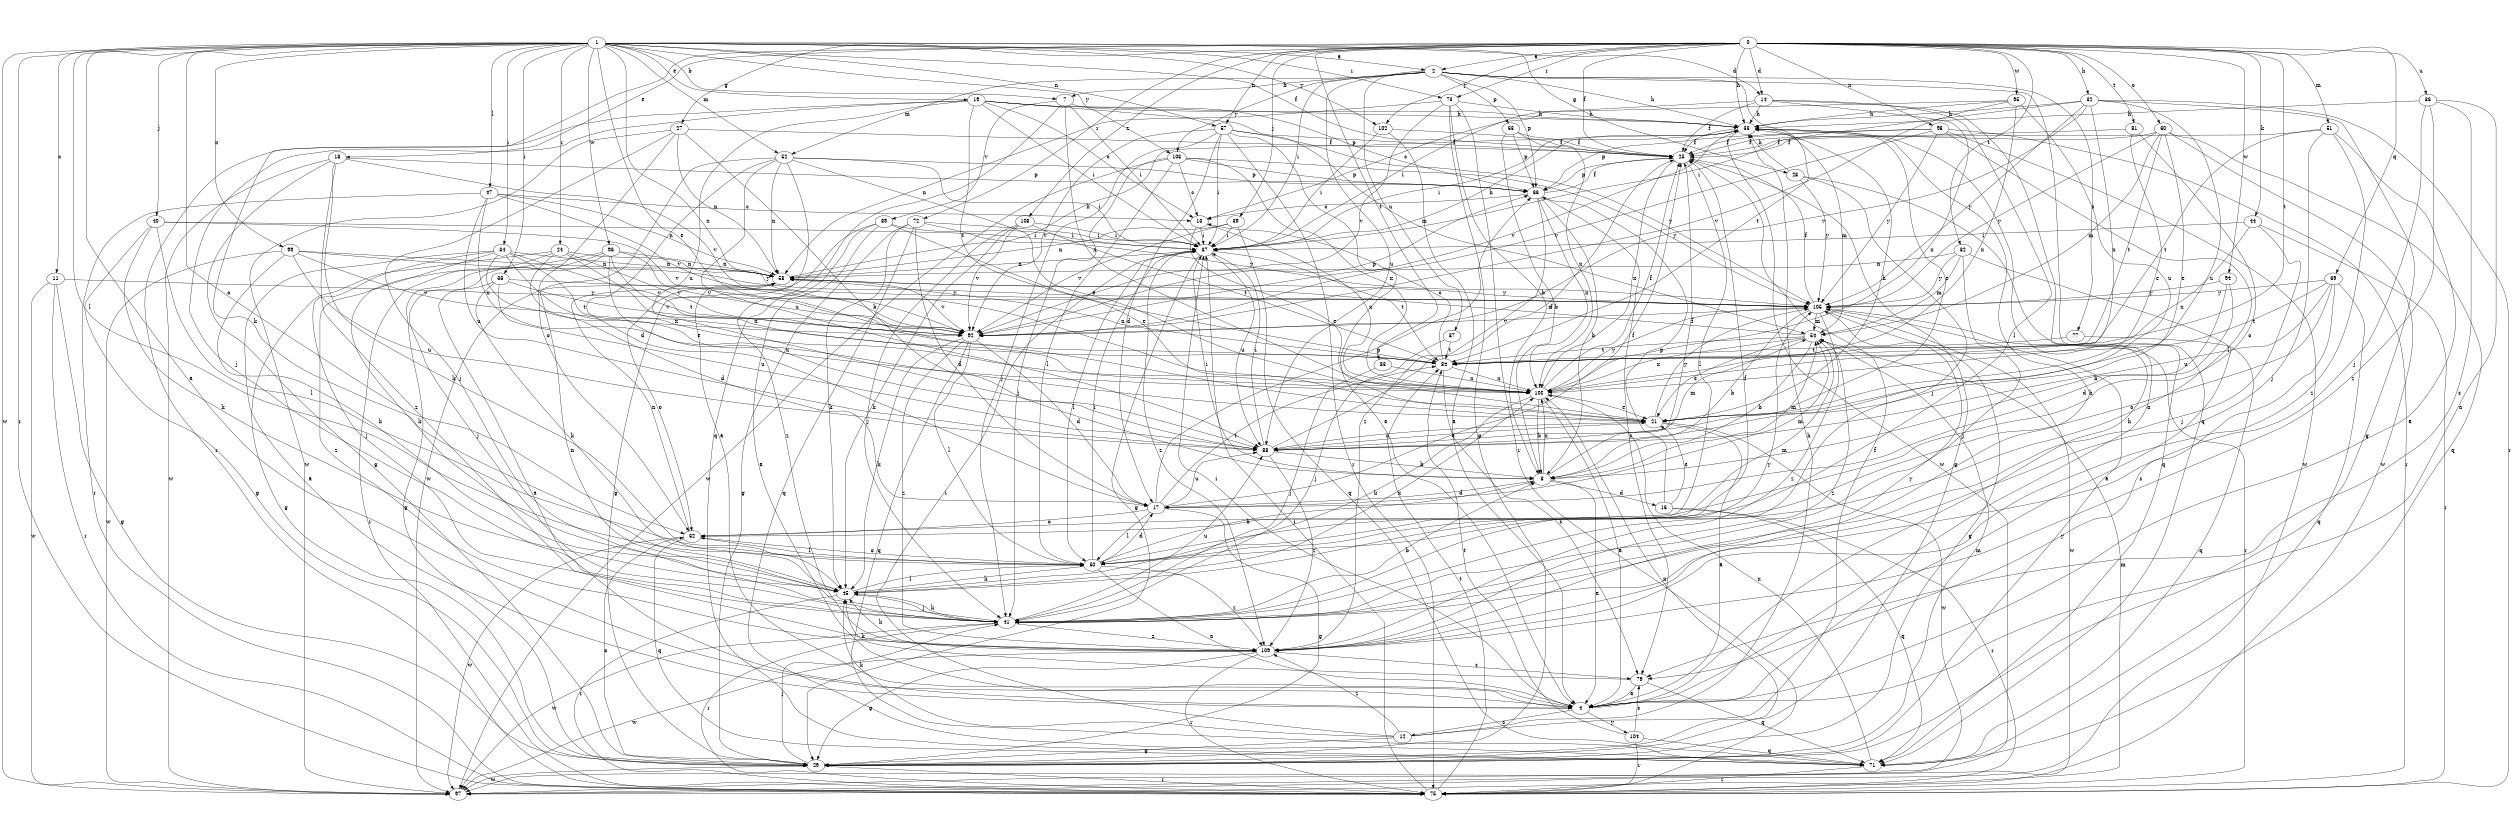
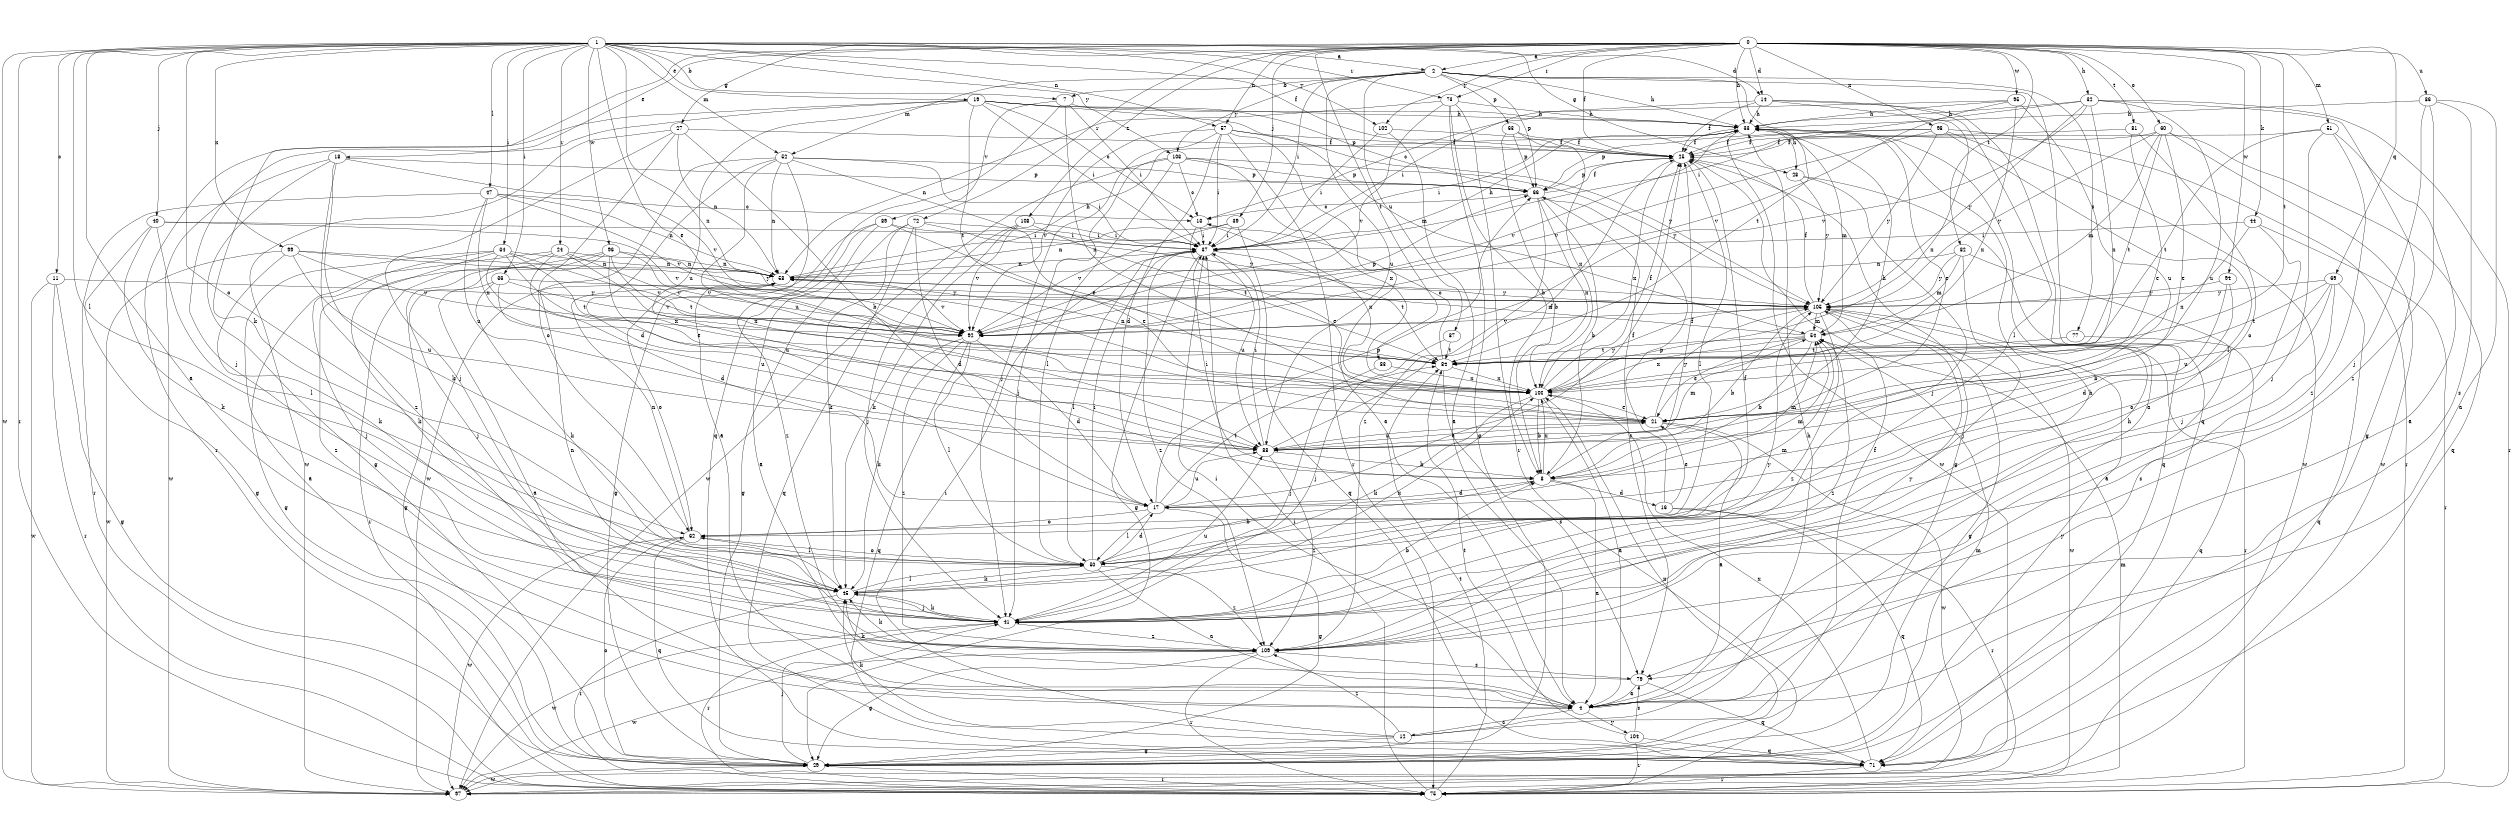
edge "28" -> "33": reversed
